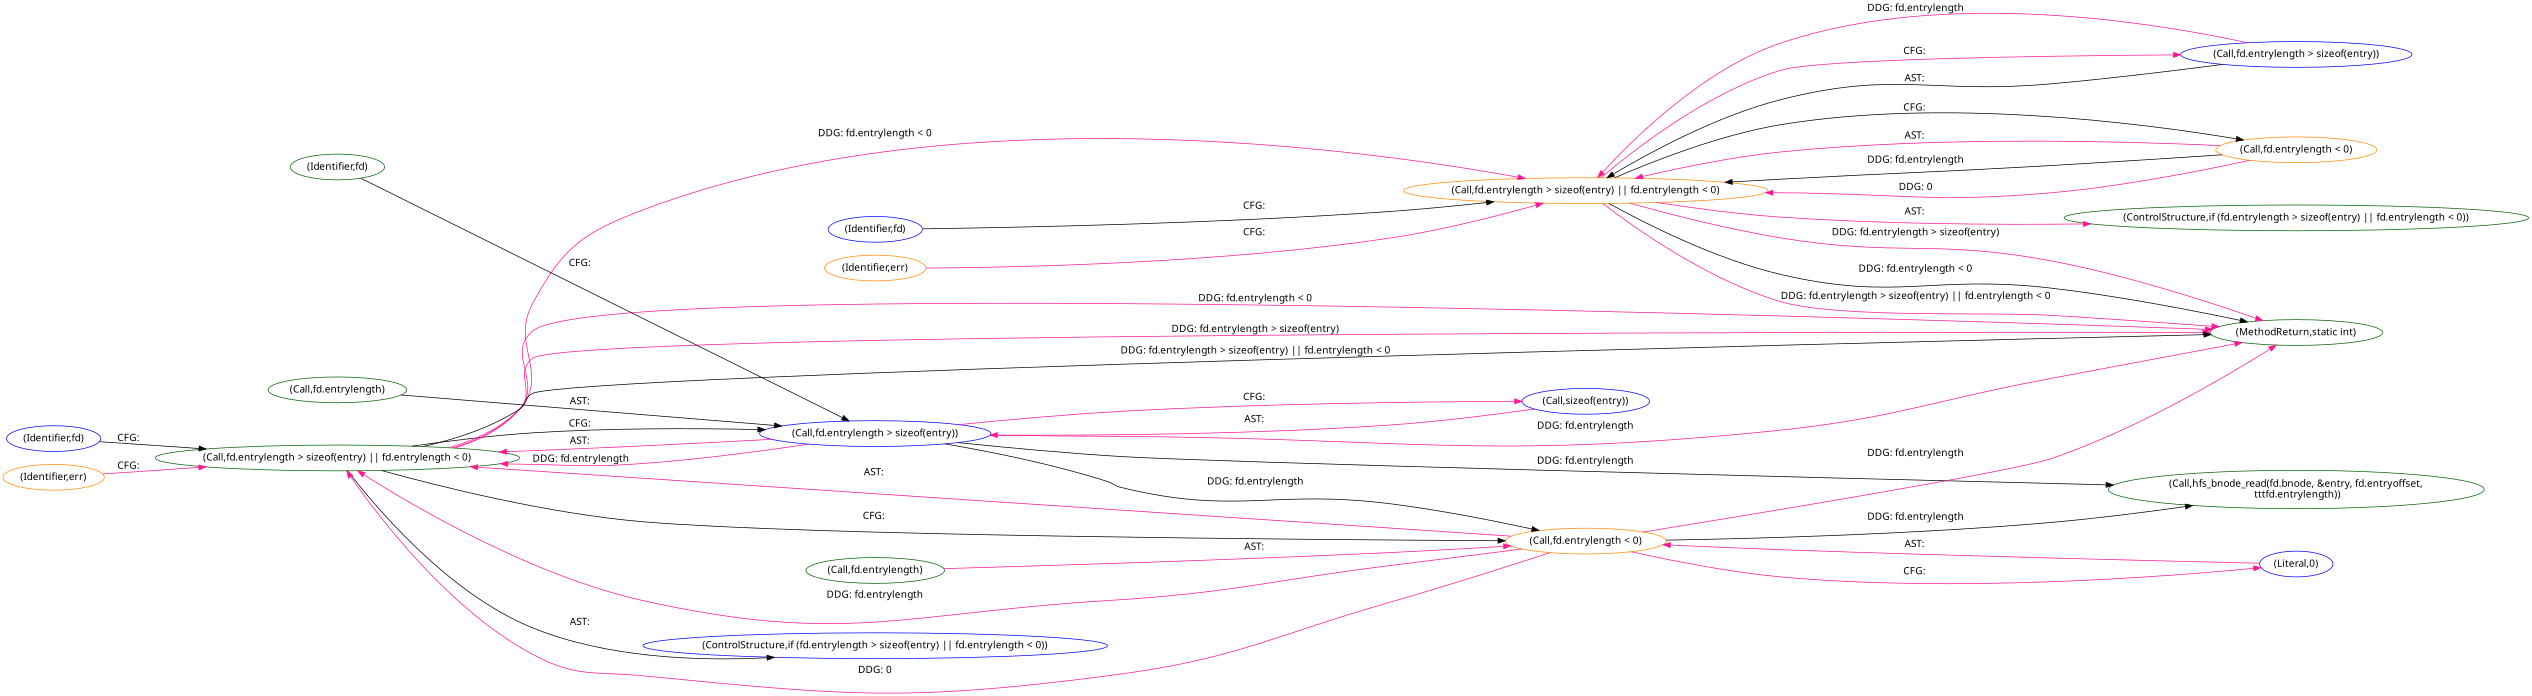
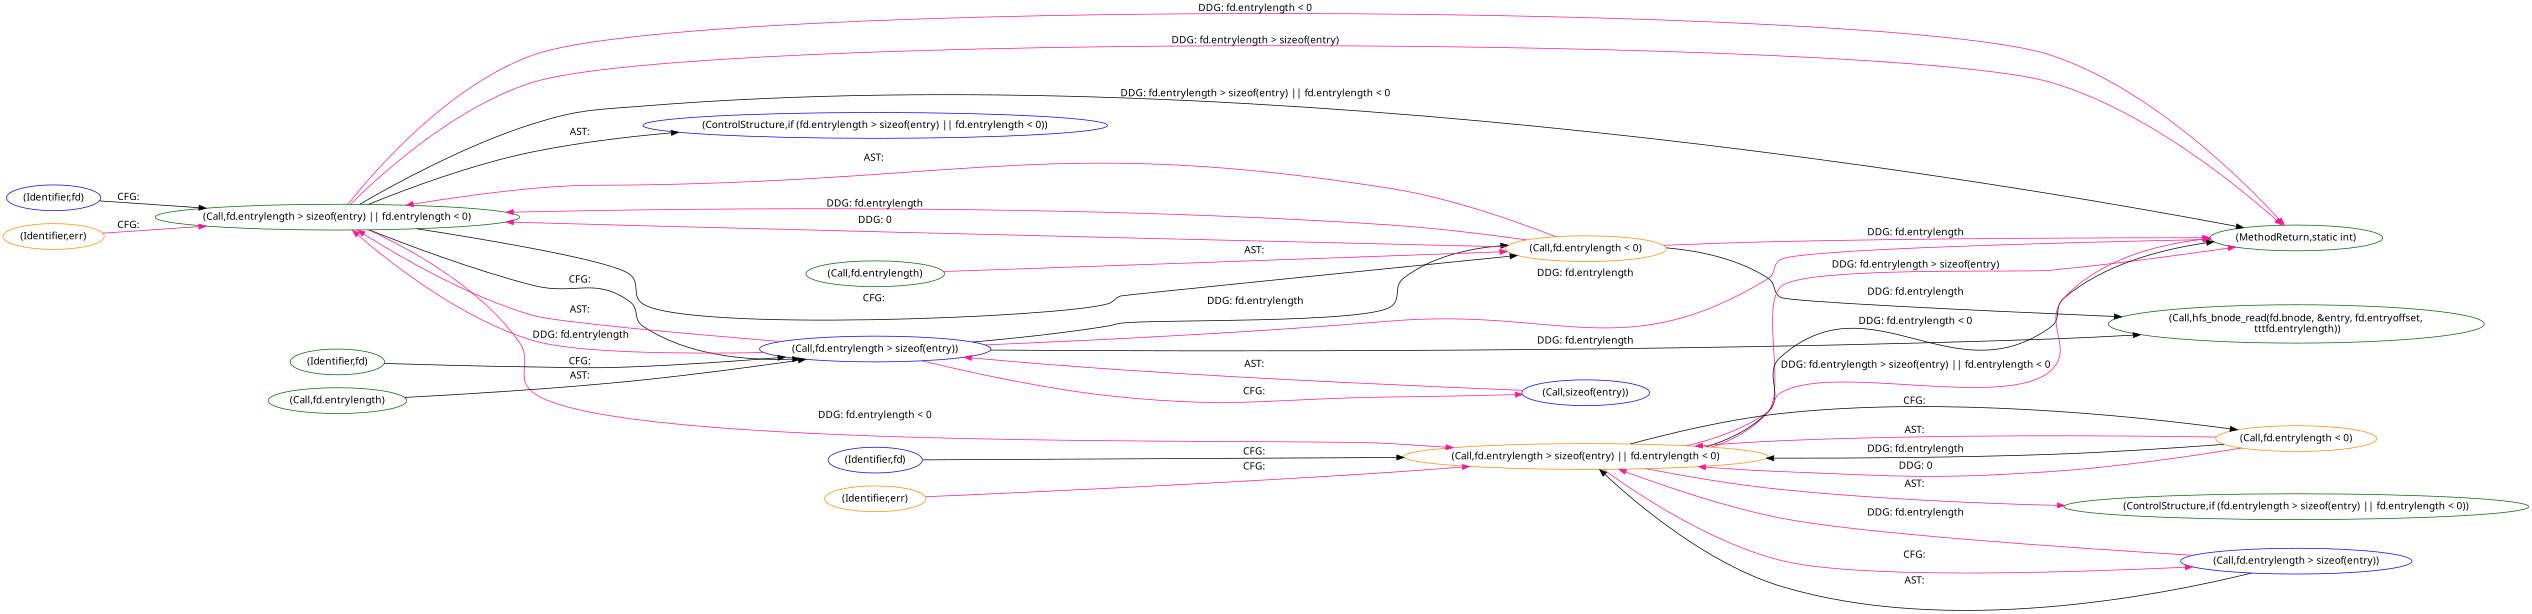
node "(Literal,0)": removed
